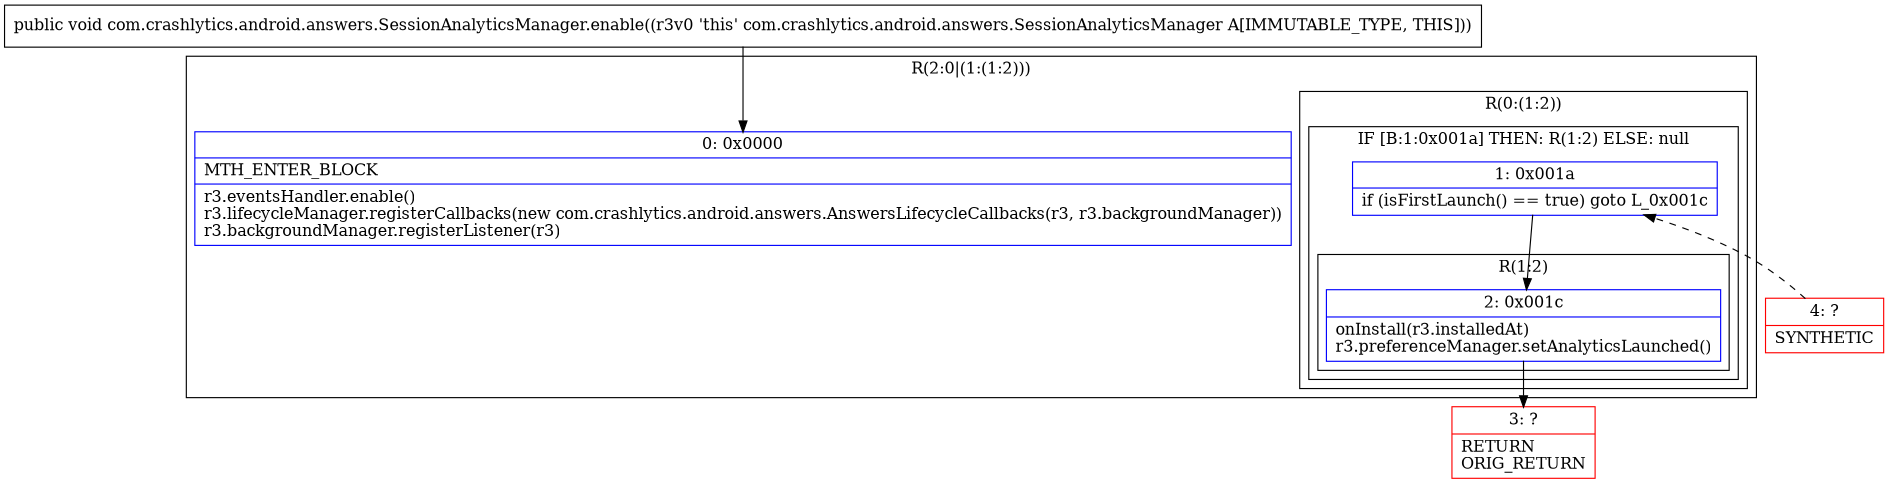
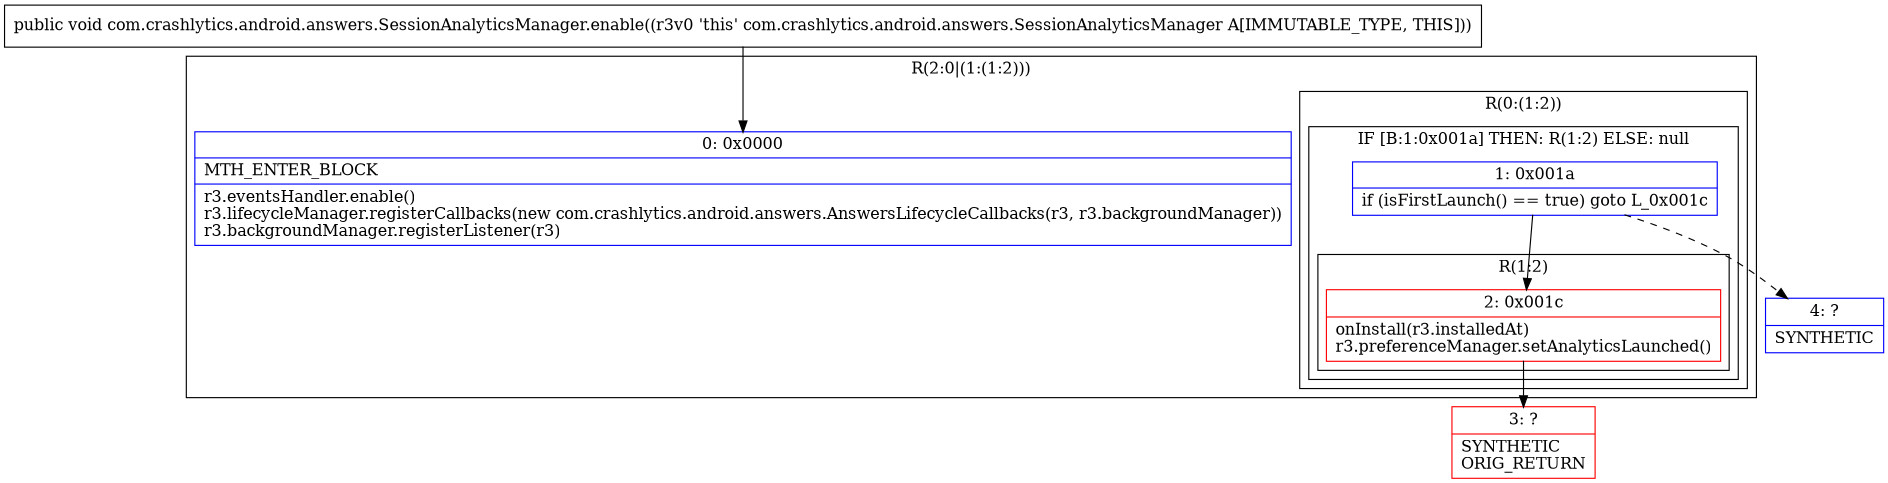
edge "4: ?" -> "1: 0x001a": reversed
node "2: 0x001c": color blue -> red
node "4: ?": color red -> blue
node "3: ?": text "RETURN" -> "SYNTHETIC"
